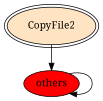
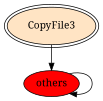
node "CopyFile2": label "CopyFile2" -> "CopyFile3"
